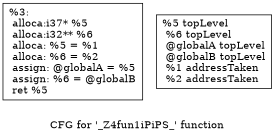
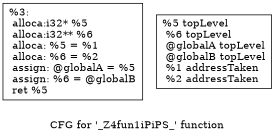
node "%3:": text "alloca:i37* %5" -> "alloca:i32* %5"
